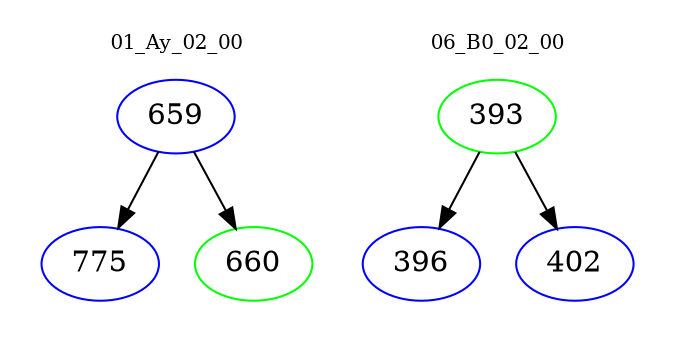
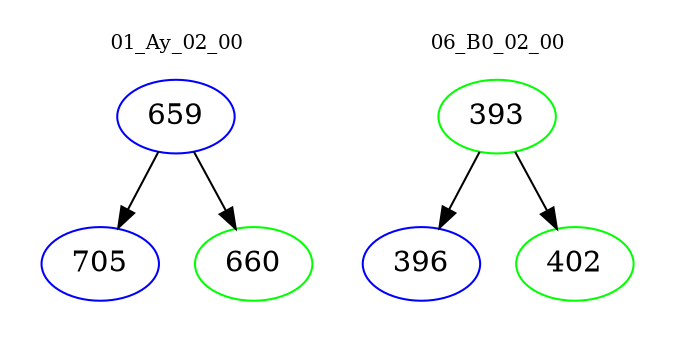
node "775": label "775" -> "705"
node "402": color blue -> green
